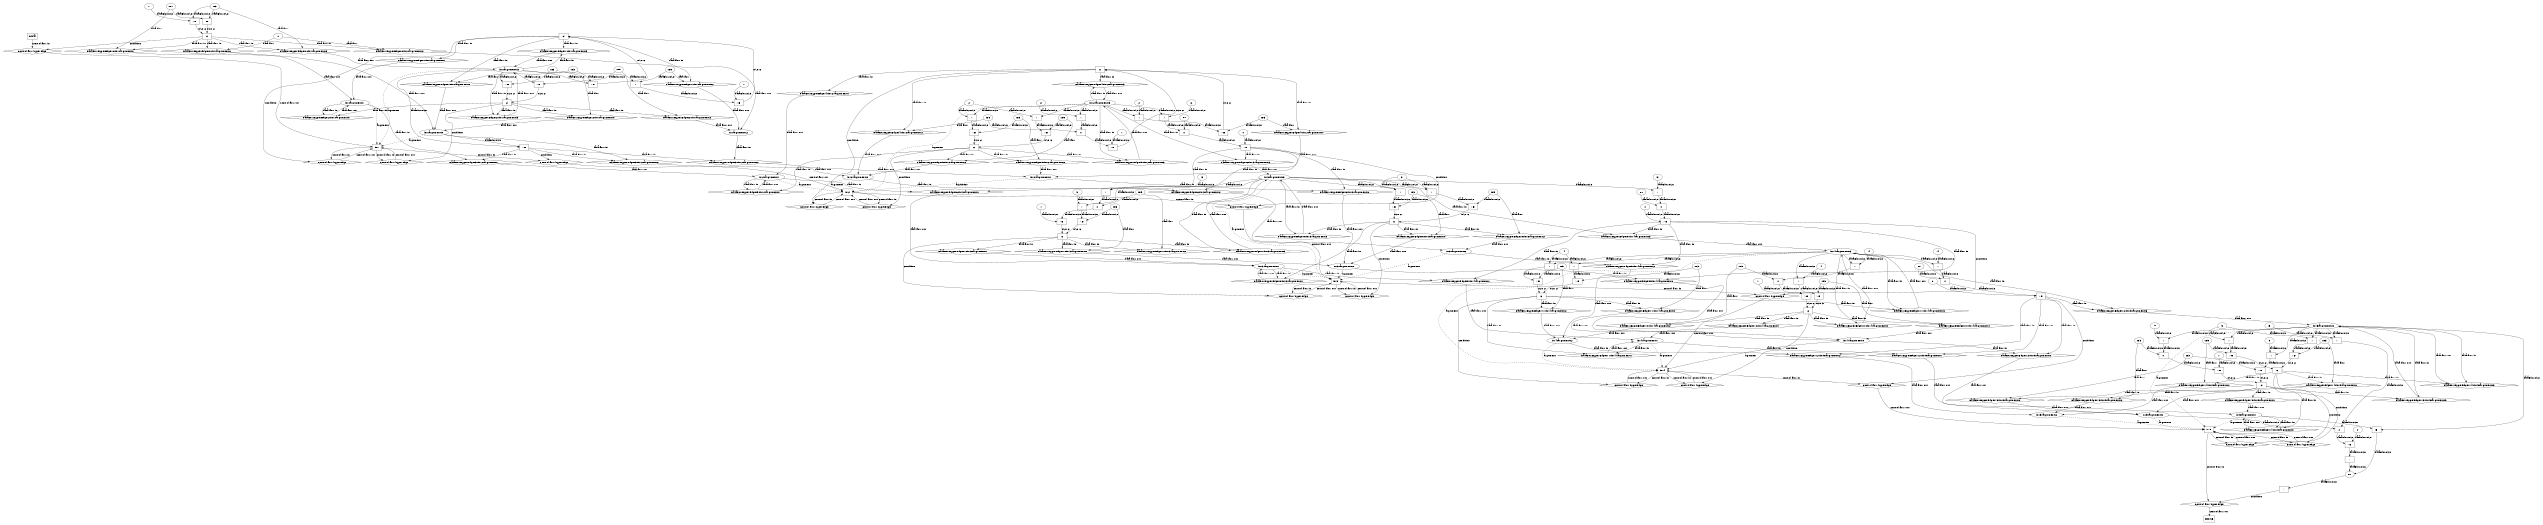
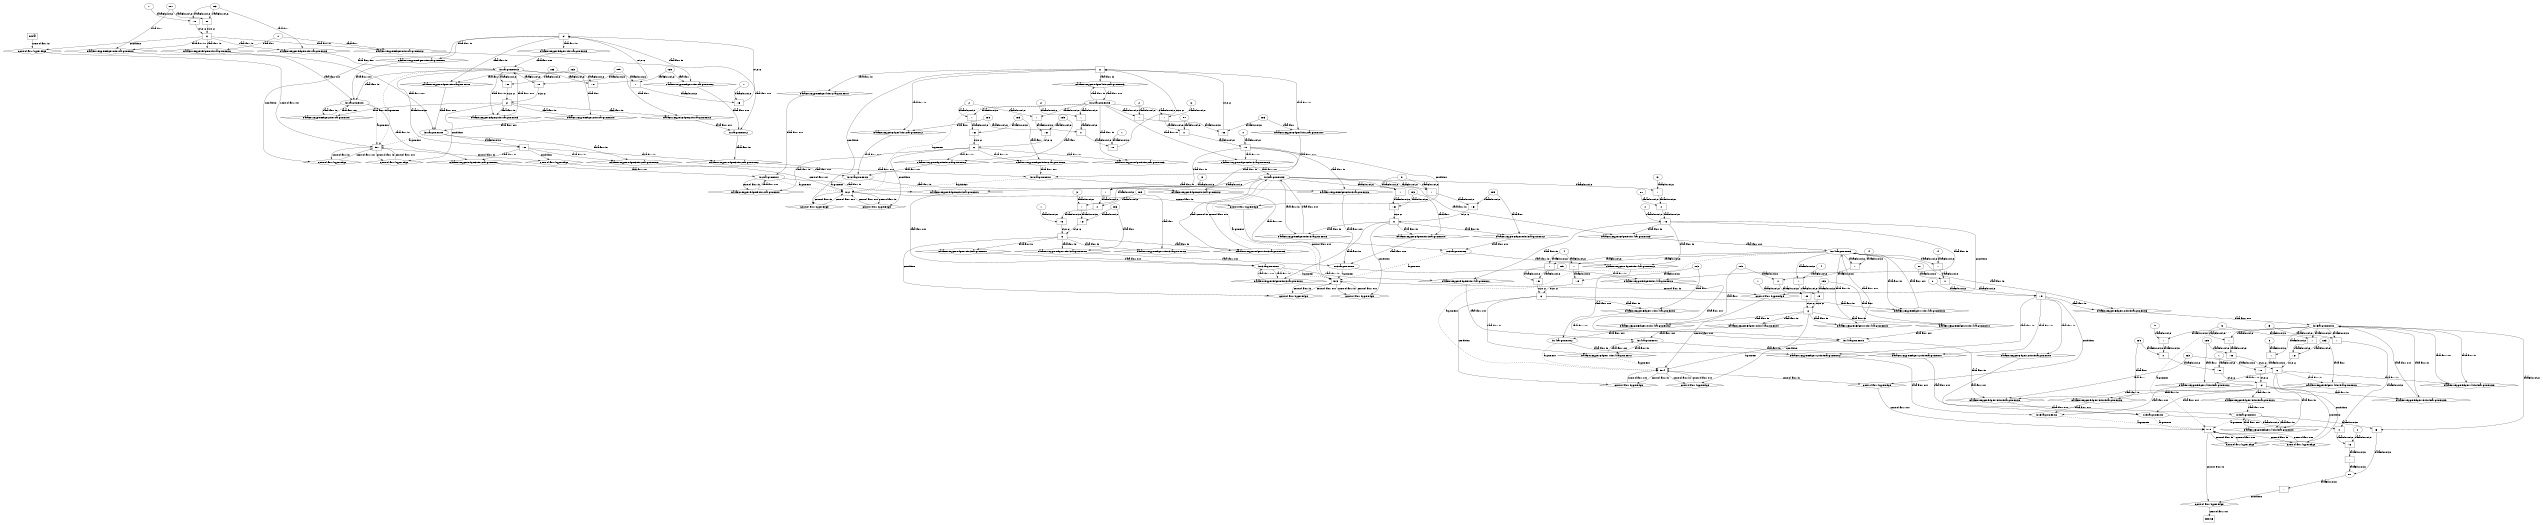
edge "inv_argument_3" -> "DataFowHyperEdge_1_inv_argument_3": now "inv_argument_3" -> "inv_argument_1"
edge "DataFowHyperEdge_5_inv2_argument_3" -> "inv2_argument_3": removed, label "data flow out"
edge "inv2_argument_1" -> "DataFowHyperEdge_5_inv2_argument_1": label "data flow in" -> "control flow in"
edge "inv3_argument_3" -> "DataFowHyperEdge_7_inv3_argument_3": label "data flow in" -> "data control in"
edge "DataFowHyperEdge_7_inv3_argument_3" -> "inv3_argument_3": label "data flow out" -> "control flow out"
node "DataFowHyperEdge_11_inv4_argument_2": removed
edge "inv4_argument_0" -> "DataFowHyperEdge_12_inv5_argument_0": now "inv4_argument_0" -> "DataFowHyperEdge_13_inv5_argument_0"
edge "inv4_argument_1" -> "inv4": now "DataFowHyperEdge_11_inv4_argument_1" -> "inv4"
